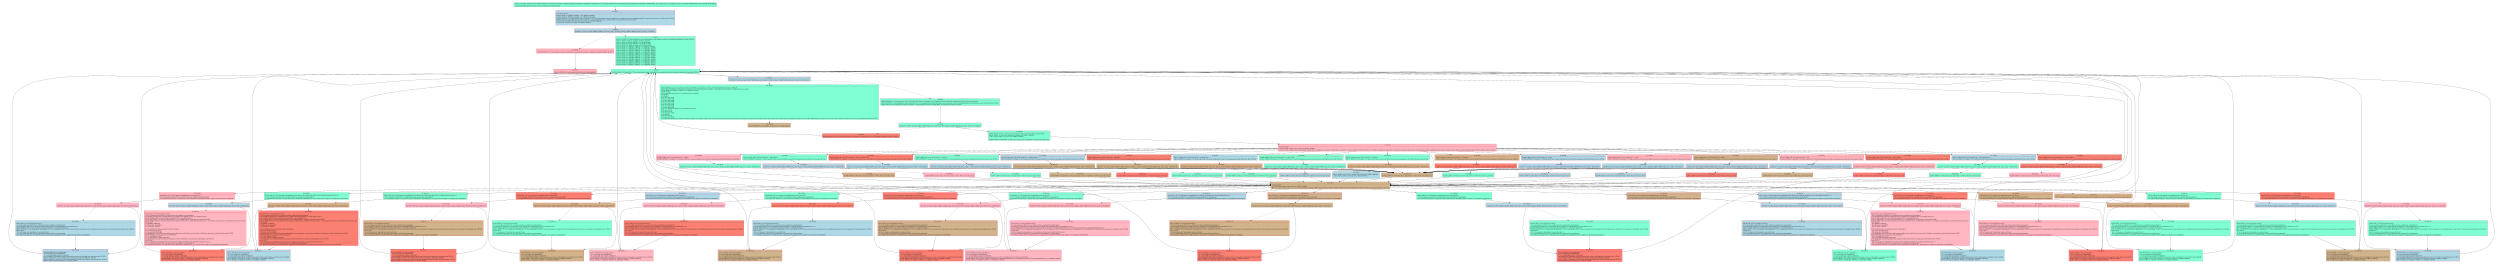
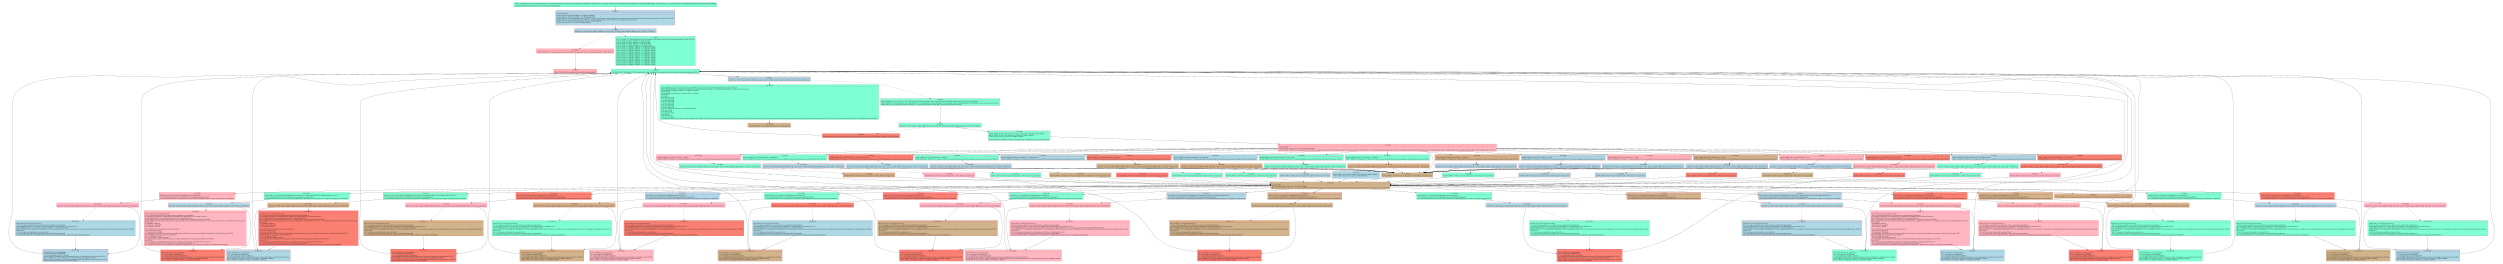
node "62: 0x0106": removed
node "26: 0x0085": fillcolor salmon -> lightblue
